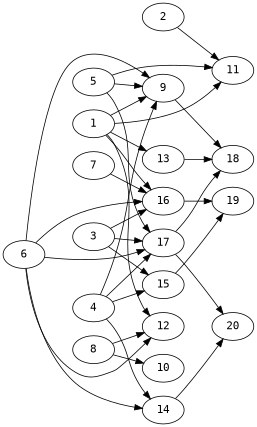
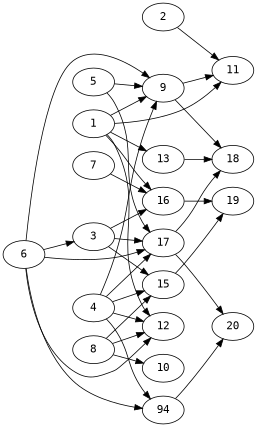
edge "5" -> "11": now "9" -> "11"
edge "6" -> "16": now "6" -> "3"
edge "4" -> "12": added
edge "8" -> "15": added
node "14": label "14" -> "94"
